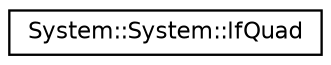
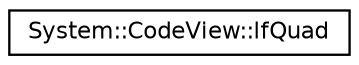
node "System::System::lfQuad": label "System::System::lfQuad" -> "System::CodeView::lfQuad"
